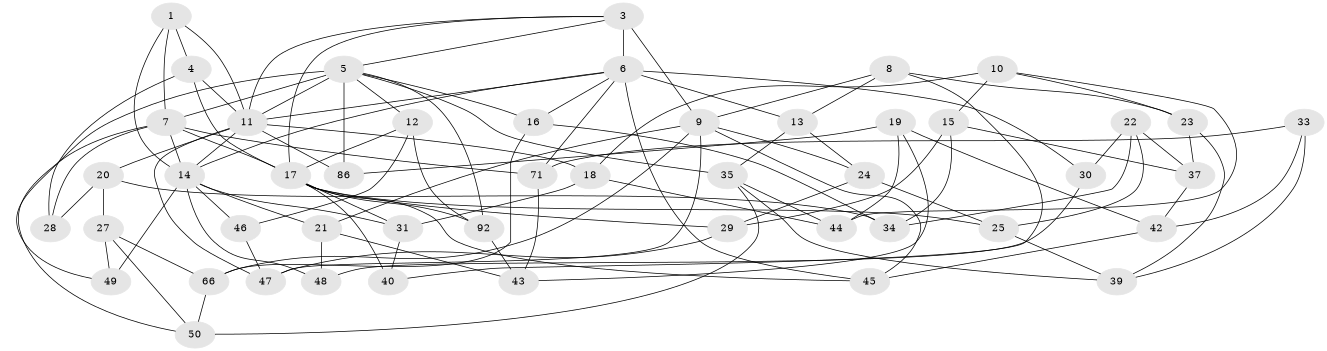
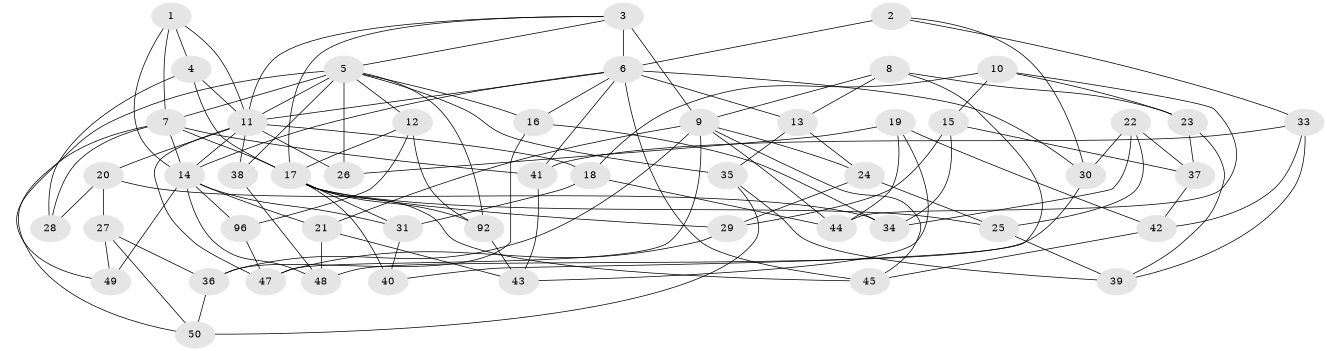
node "2": added
node "38": added
node "86": label "86" -> "26"
node "71": label "71" -> "41"
edge "35" -- "44": now "9" -- "44"
node "46": label "46" -> "96"
node "66": label "66" -> "36"
